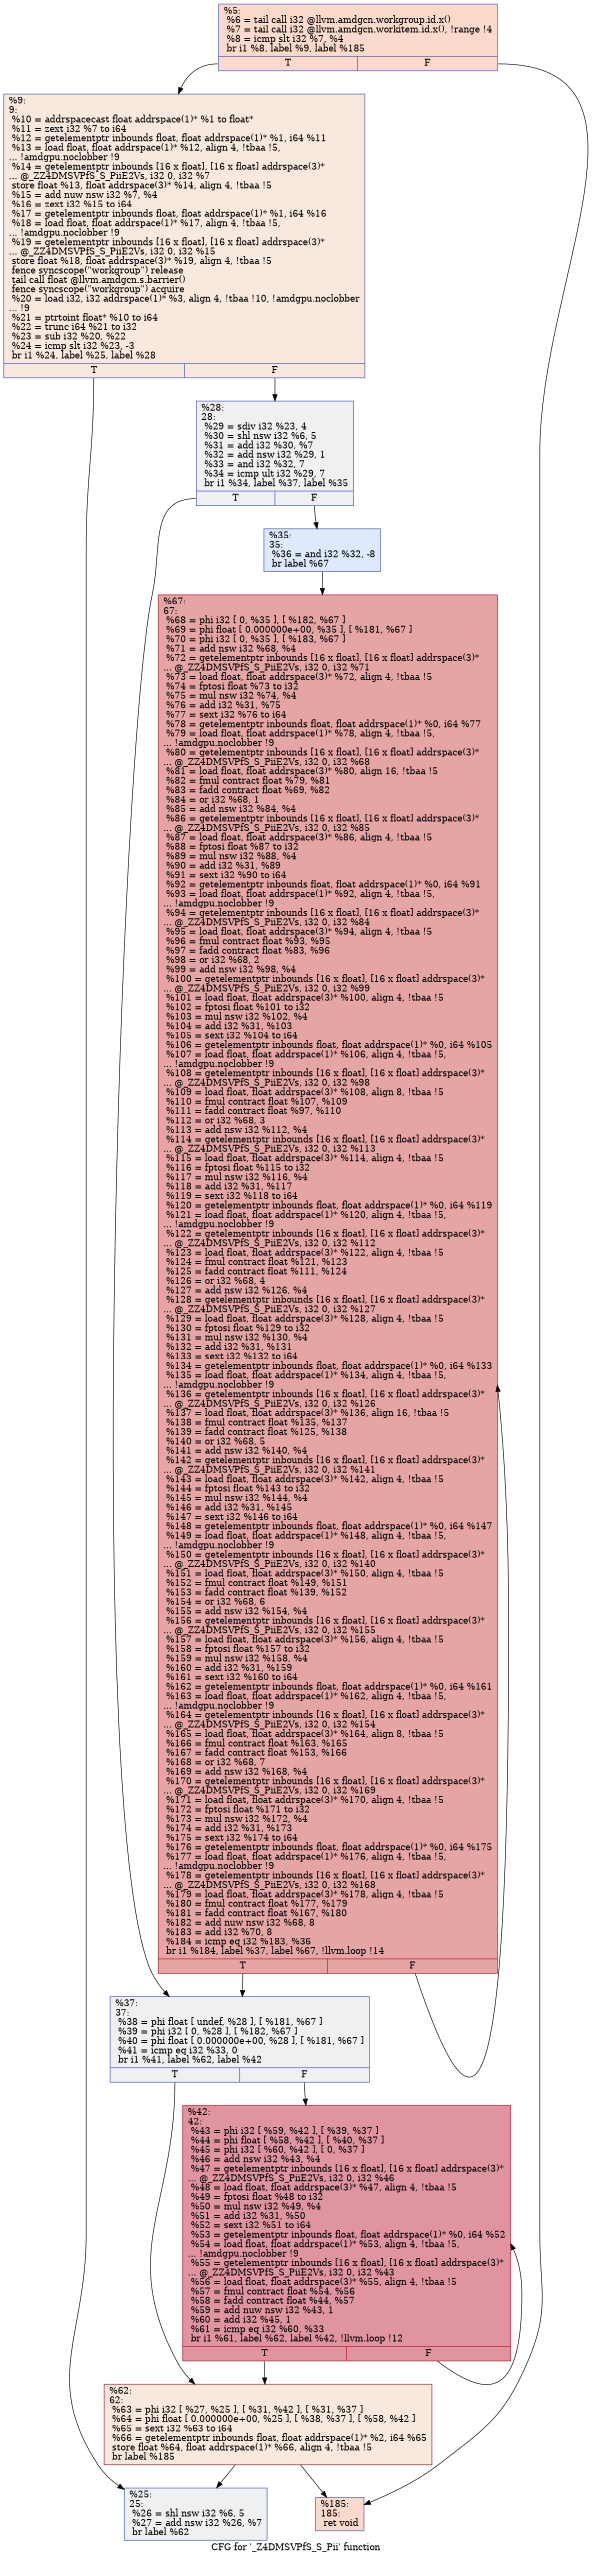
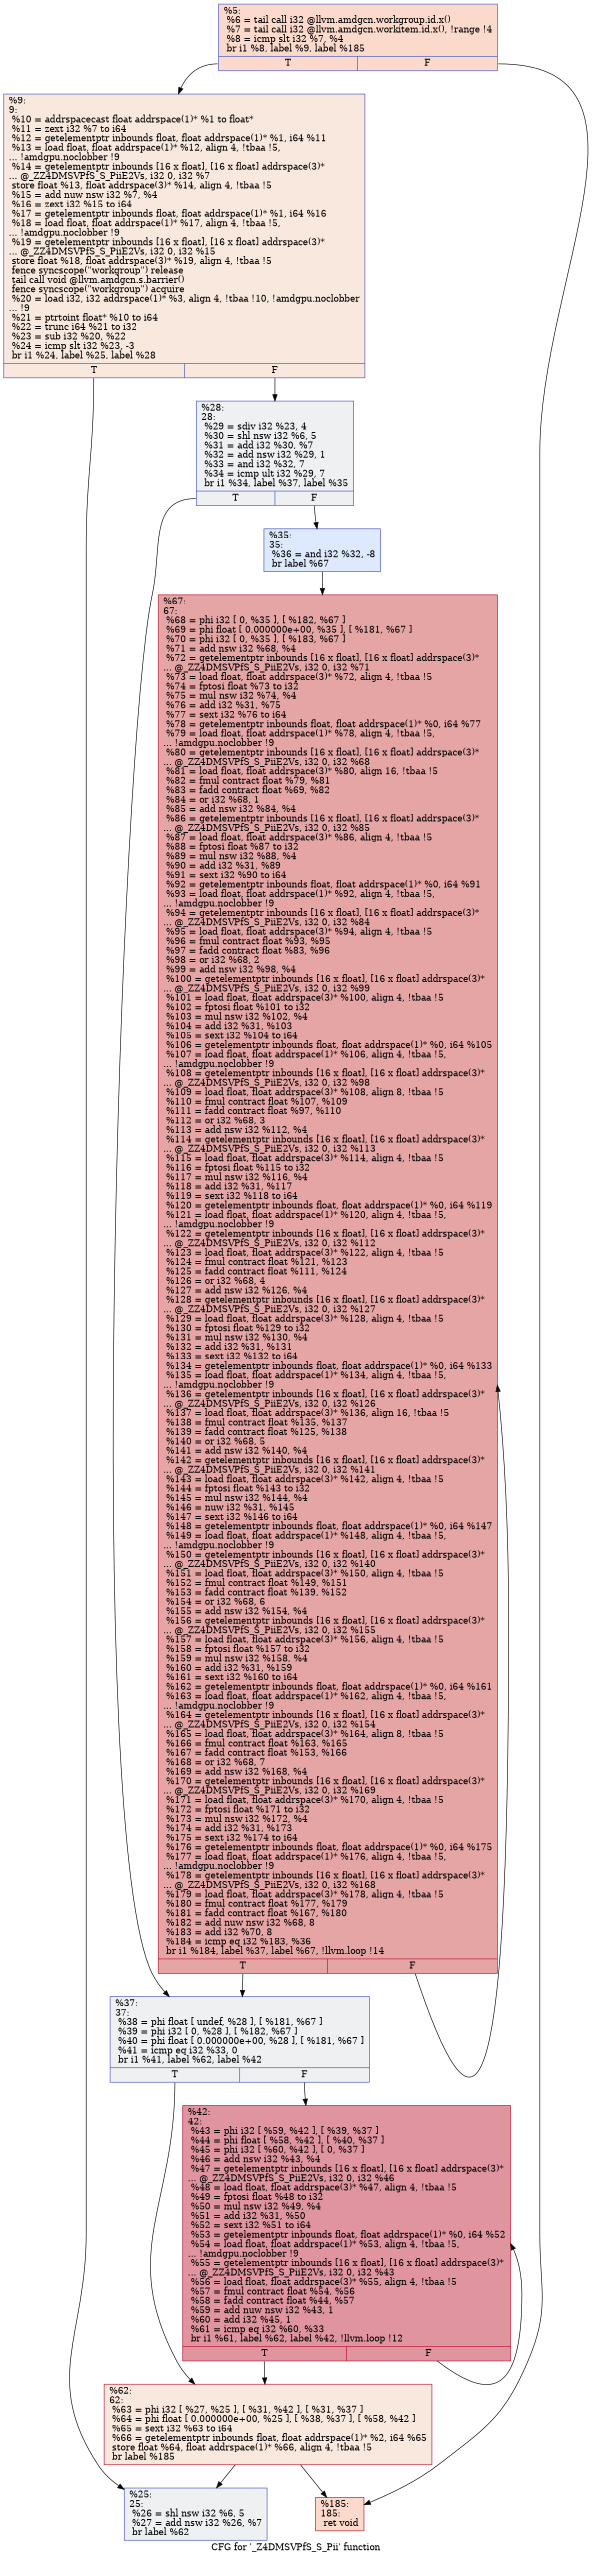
node "%9:": text "tail call float @llvm.amdgcn.s.barrier()" -> "tail call void @llvm.amdgcn.s.barrier()"
node "%67:": text "%146 = add i32 %31, %145" -> "%146 = nuw i32 %31, %145"
node "%185:": color #3d50c3ff -> #b70d28ff
